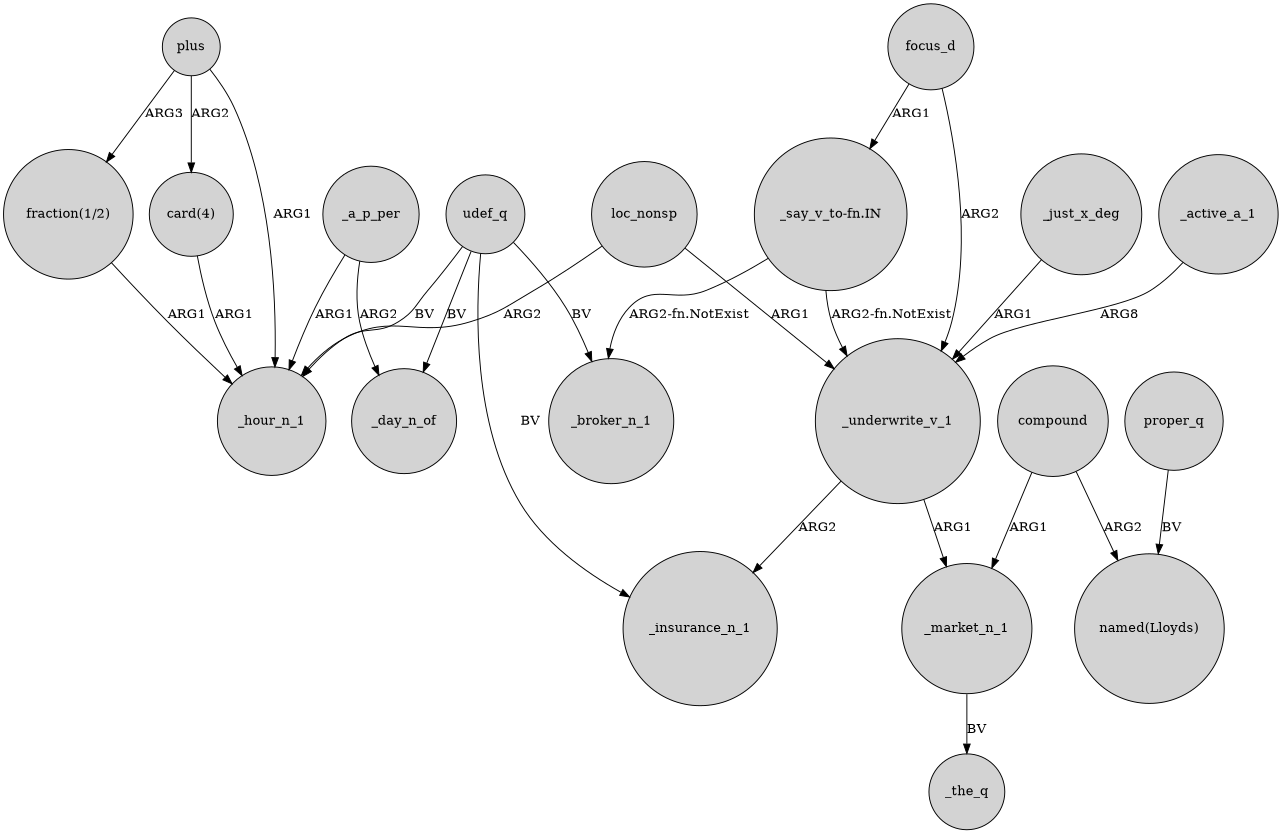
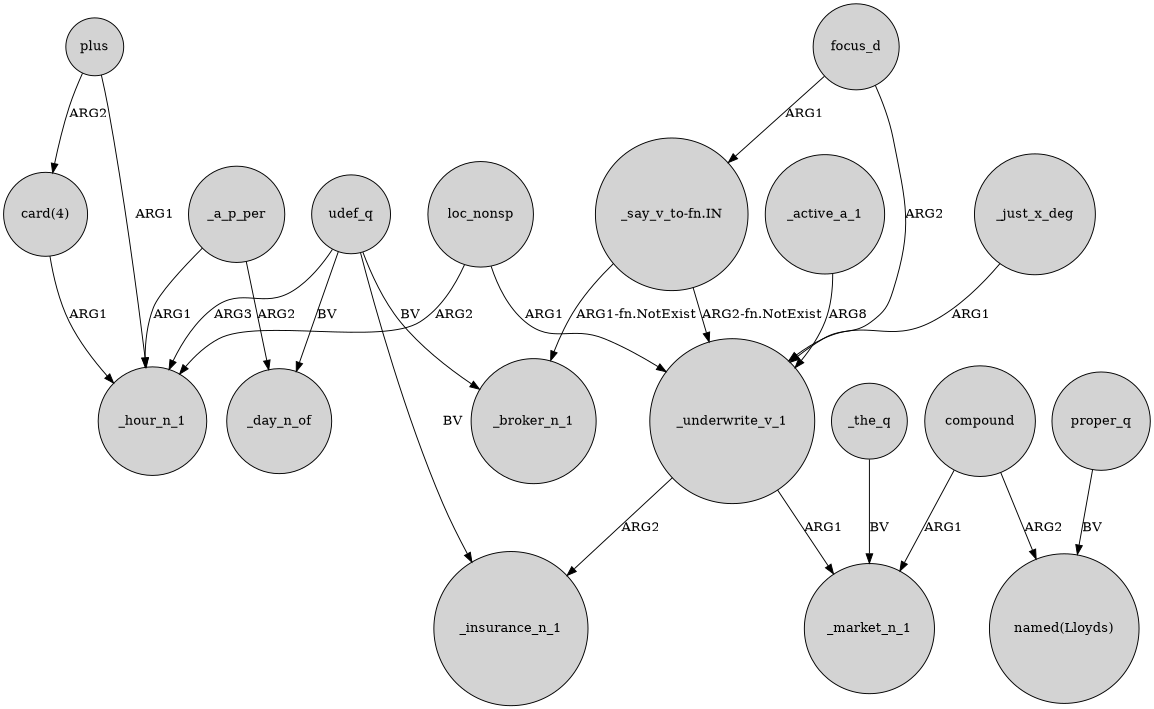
node "fraction(1/2)": removed
edge "udef_q" -> "_hour_n_1": label "BV" -> "ARG3"
edge "_say_v_to-fn.IN" -> "_broker_n_1": label "ARG2-fn.NotExist" -> "ARG1-fn.NotExist"
edge "_market_n_1" -> "_the_q": reversed
